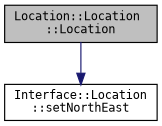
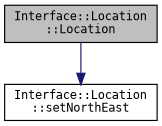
node "Location::Location ::Location": label "Location::Location ::Location" -> "Interface::Location ::Location"
